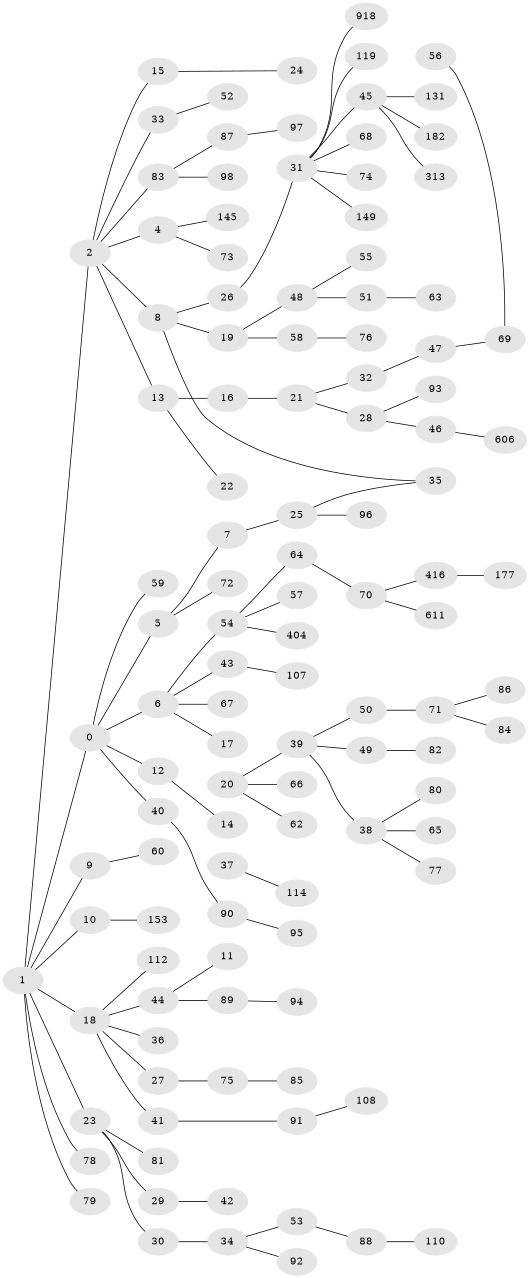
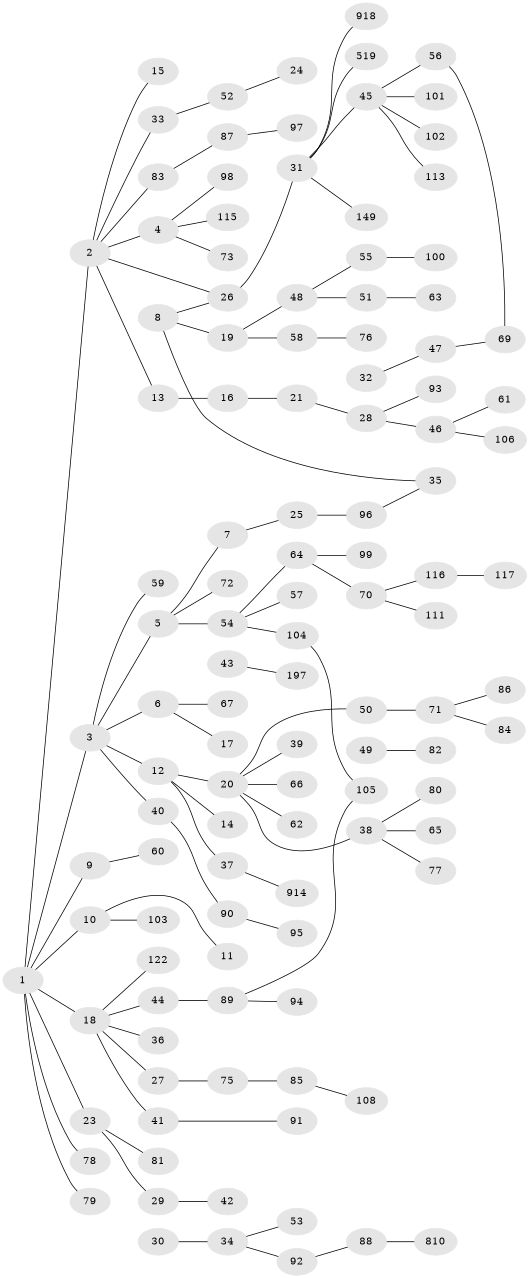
node "119": label "119" -> "519"
edge "24" -- "15": now "24" -- "52"
edge "56" -- "45": added
node "131": label "131" -> "101"
node "68": removed
node "182": label "182" -> "102"
edge "83" -- "98": now "4" -- "98"
node "74": removed
node "313": label "313" -> "113"
node "145": label "145" -> "115"
node "100": added
edge "2" -- "8": now "2" -- "26"
edge "32" -- "21": removed
node "61": added
node "606": label "606" -> "106"
node "22": removed
edge "35" -- "25": now "35" -- "96"
node "99": added
node "416": label "416" -> "116"
node "177": label "177" -> "117"
node "611": label "611" -> "111"
node "404": label "404" -> "104"
edge "54" -- "6": now "54" -- "5"
node "107": label "107" -> "197"
edge "43" -- "6": removed
edge "50" -- "39": now "50" -- "20"
node "0": label "0" -> "3"
edge "39" -- "49": removed
edge "12" -- "20": added
edge "39" -- "38": now "20" -- "38"
node "105": added
edge "12" -- "37": added
node "114": label "114" -> "914"
node "153": label "153" -> "103"
node "112": label "112" -> "122"
edge "11" -- "44": now "11" -- "10"
edge "108" -- "91": now "108" -- "85"
edge "23" -- "30": removed
edge "53" -- "88": now "92" -- "88"
node "110": label "110" -> "810"
